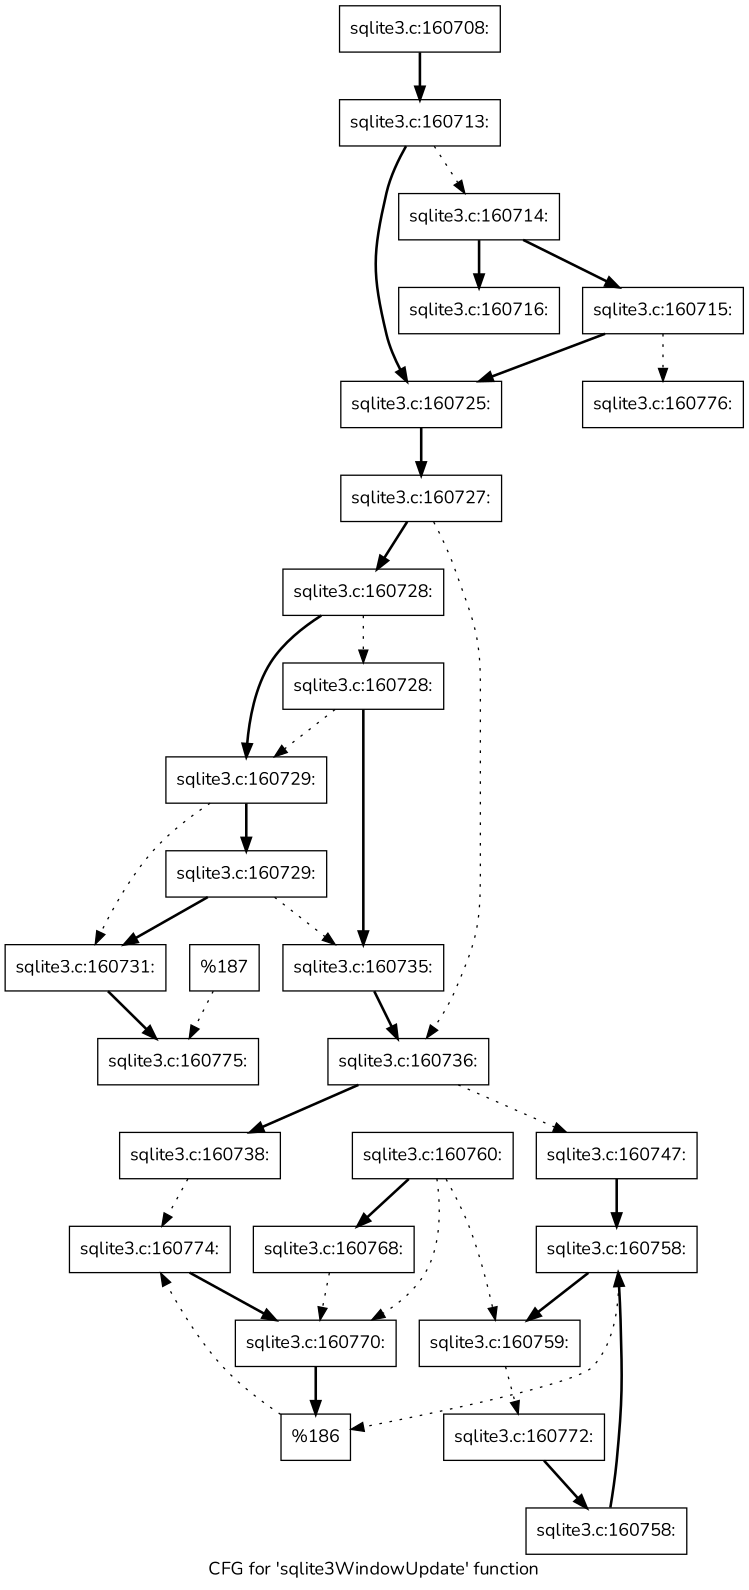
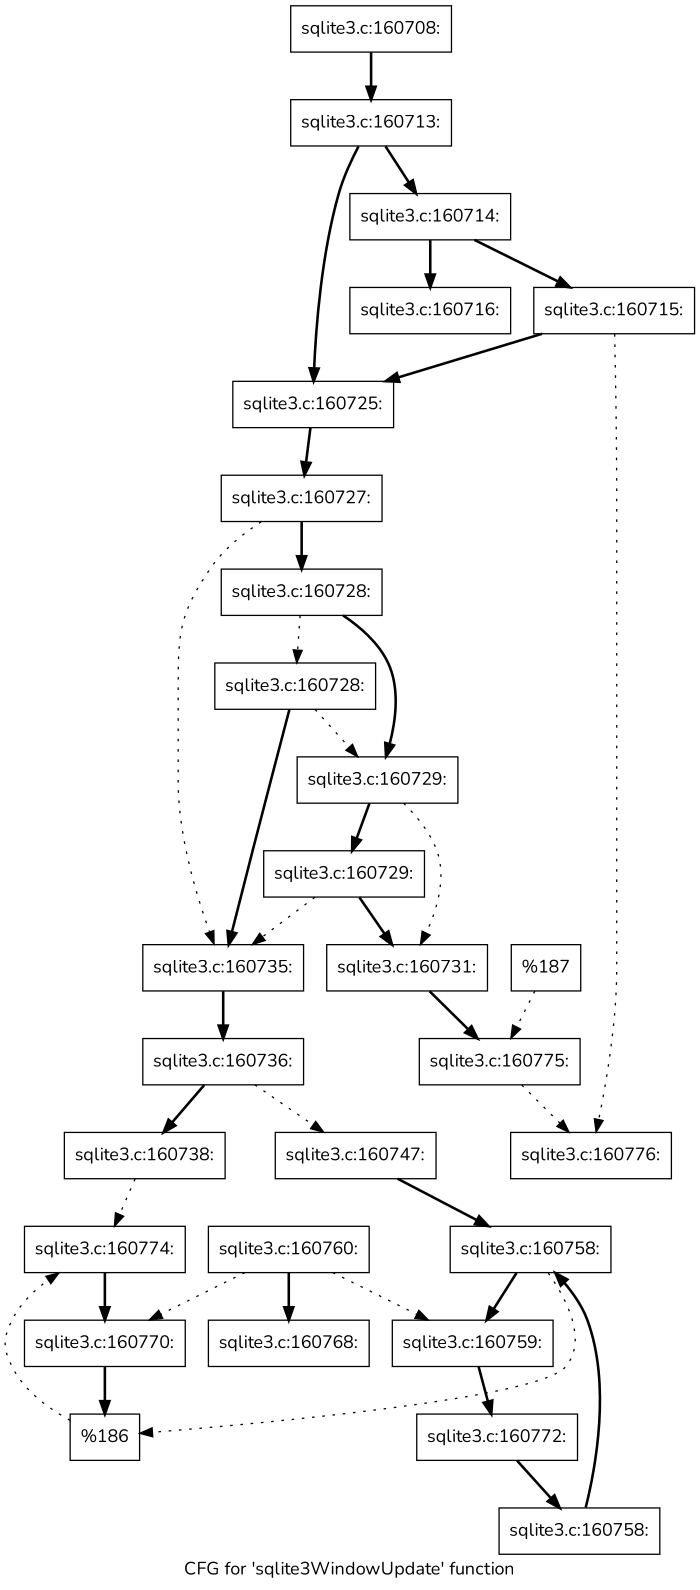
edge "sqlite3.c:160713:" -> "sqlite3.c:160714:": style dotted -> bold
edge "sqlite3.c:160727:" -> "sqlite3.c:160736:": now "sqlite3.c:160727:" -> "sqlite3.c:160735:"
edge "sqlite3.c:160775:" -> "sqlite3.c:160776:": added
edge "sqlite3.c:160768:" -> "sqlite3.c:160770:": removed
edge "sqlite3.c:160759:" -> "sqlite3.c:160772:": style dotted -> bold
